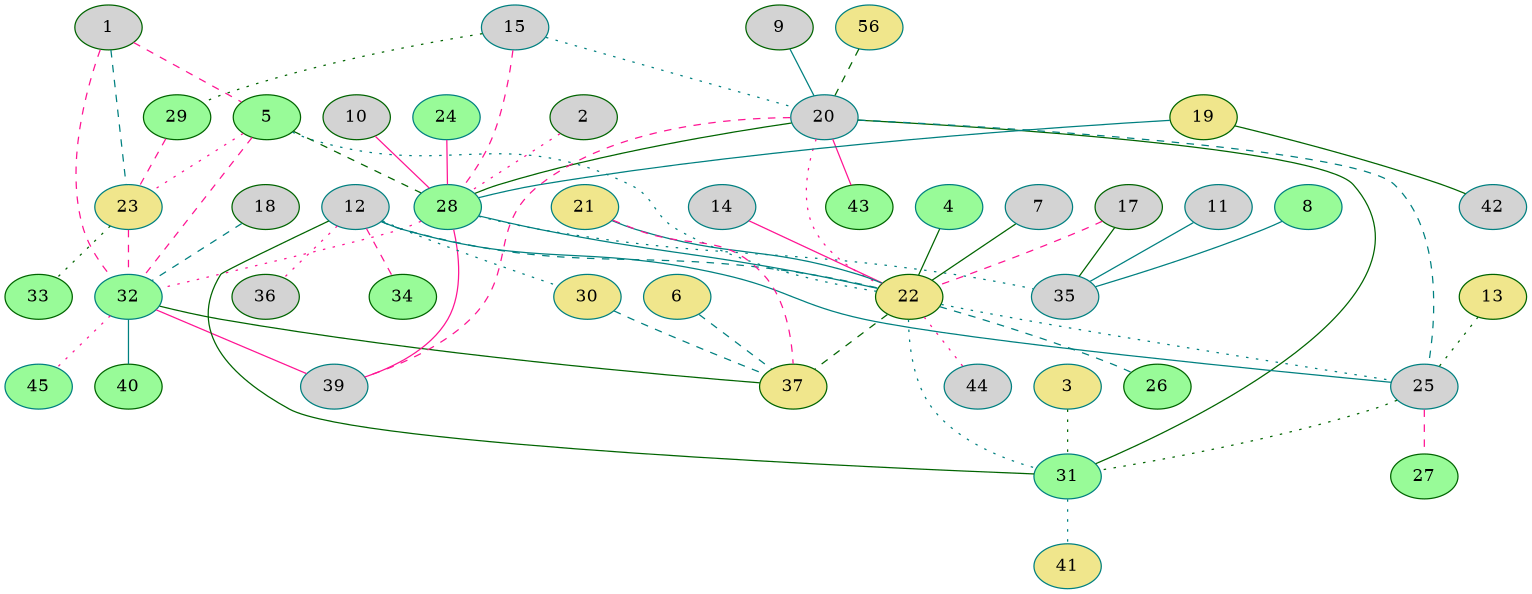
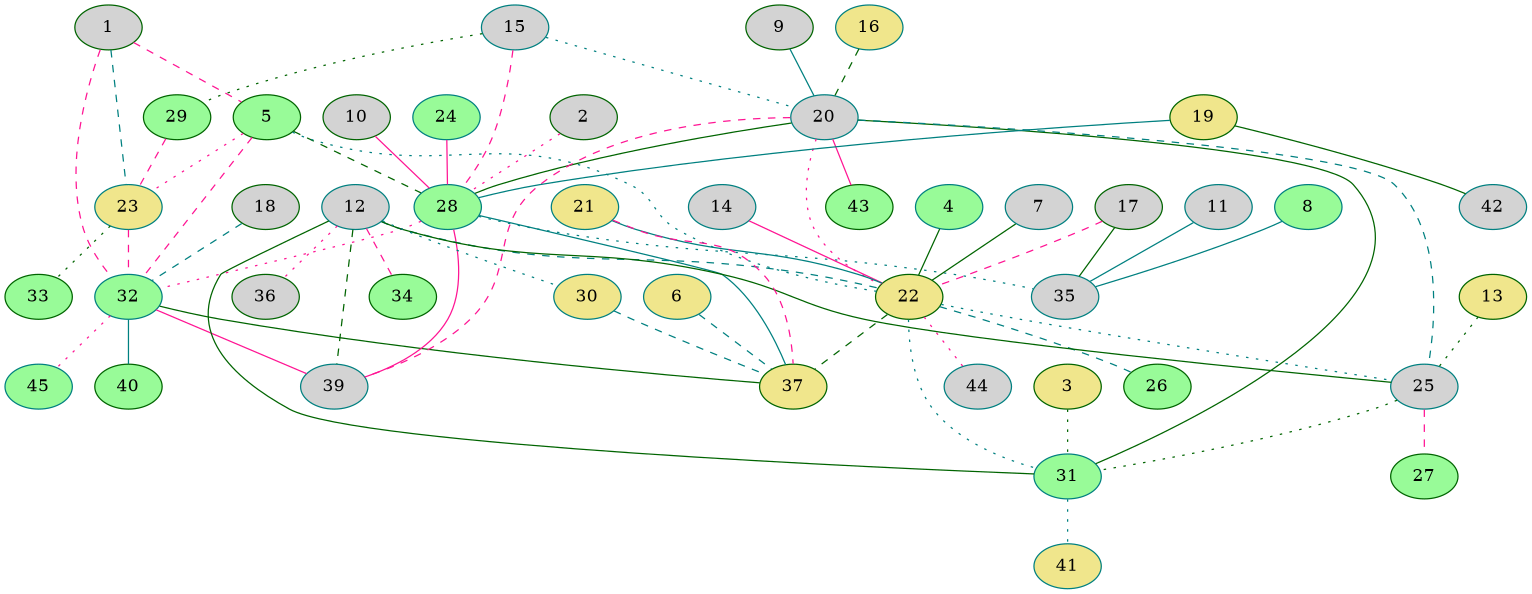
node "56": label "56" -> "16"
edge "28" -- "22": now "28" -- "37"
edge "12" -- "39": added
edge "12" -- "25": color teal -> darkgreen
node "3": color teal -> darkgreen
